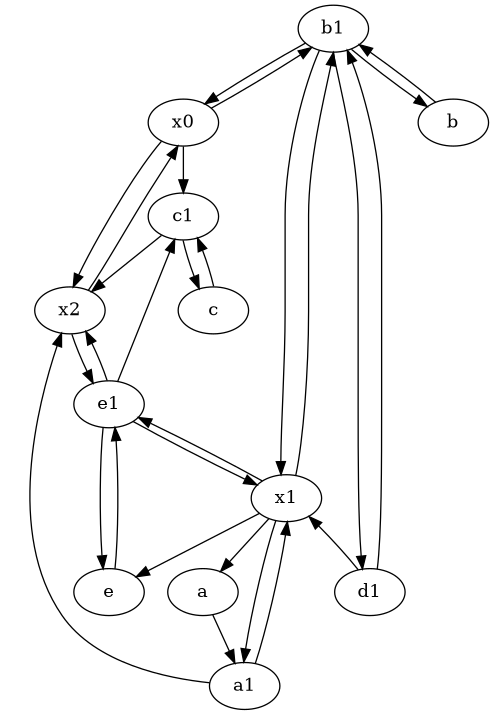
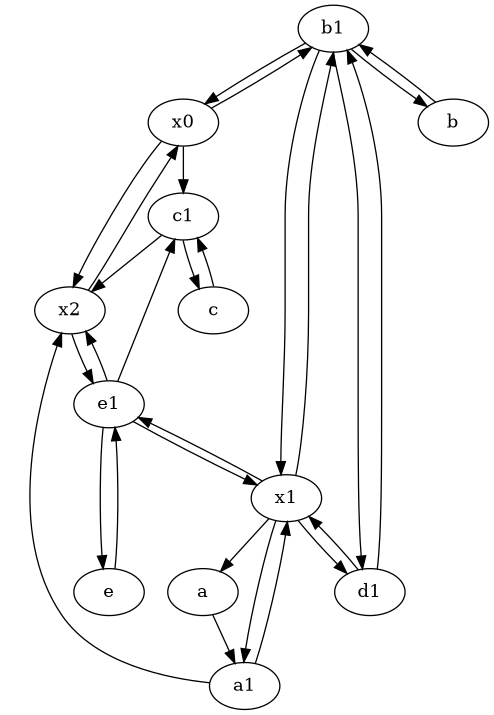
edge "x1" -> "e": now "x1" -> "d1"
